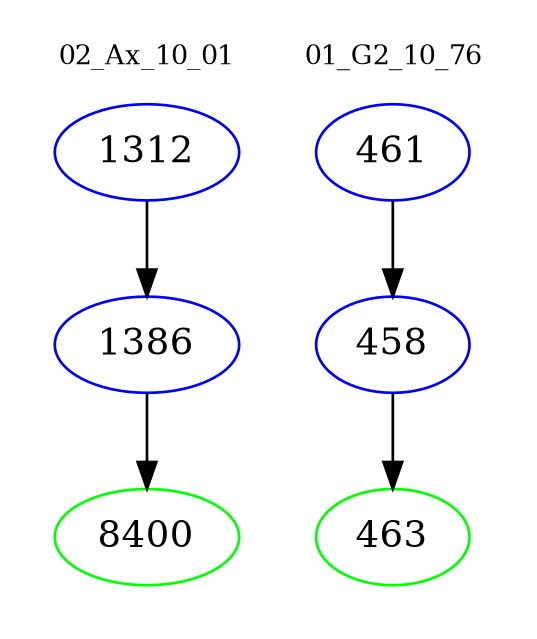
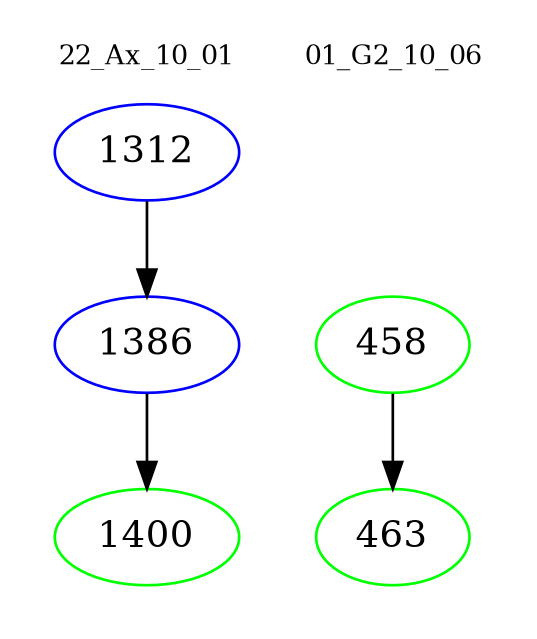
cluster "02_Ax_10_01": label "02_Ax_10_01" -> "22_Ax_10_01"
cluster "01_G2_10_76": label "01_G2_10_76" -> "01_G2_10_06"
node "461": removed
node "458": color blue -> green
node "8400": label "8400" -> "1400"
